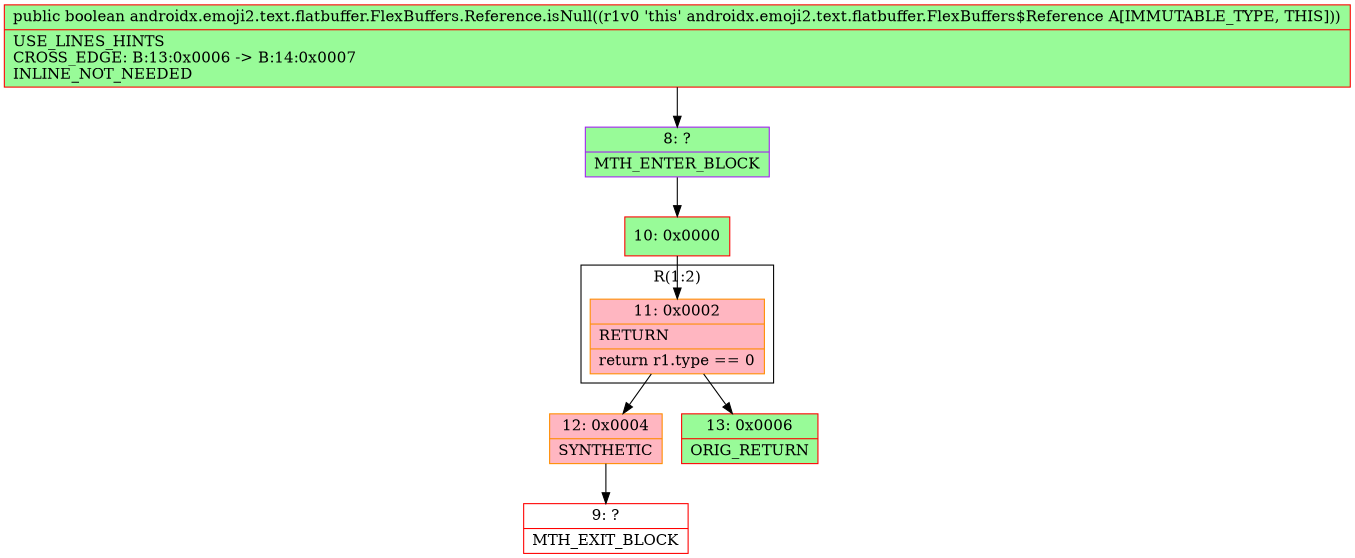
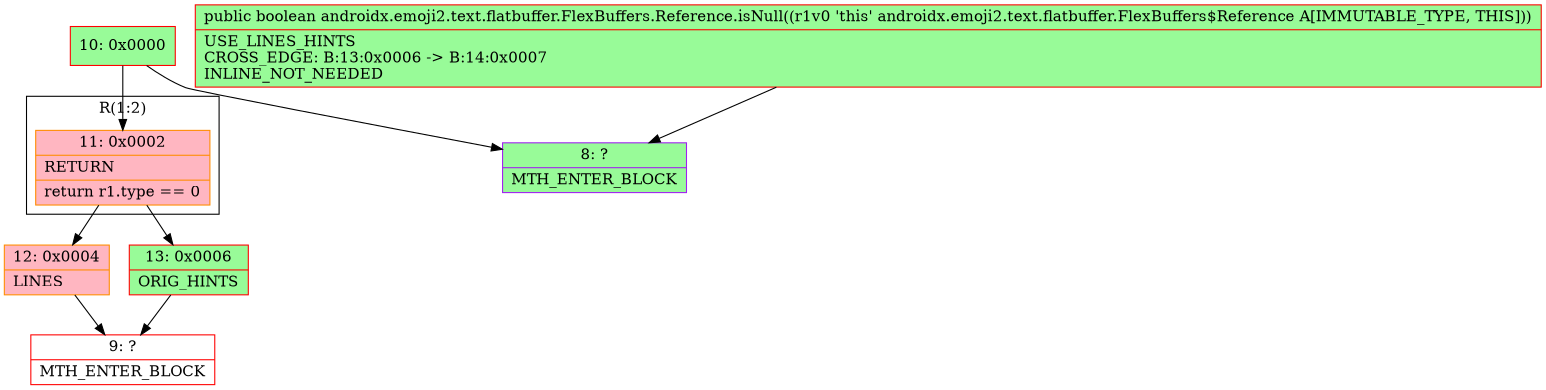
edge "8: ?" -> "10: 0x0000": reversed
edge "13: 0x0006" -> "9: ?": added
node "12: 0x0004": text "SYNTHETIC" -> "LINES"
node "13: 0x0006": text "ORIG_RETURN" -> "ORIG_HINTS"
node "9: ?": text "MTH_EXIT_BLOCK" -> "MTH_ENTER_BLOCK"
